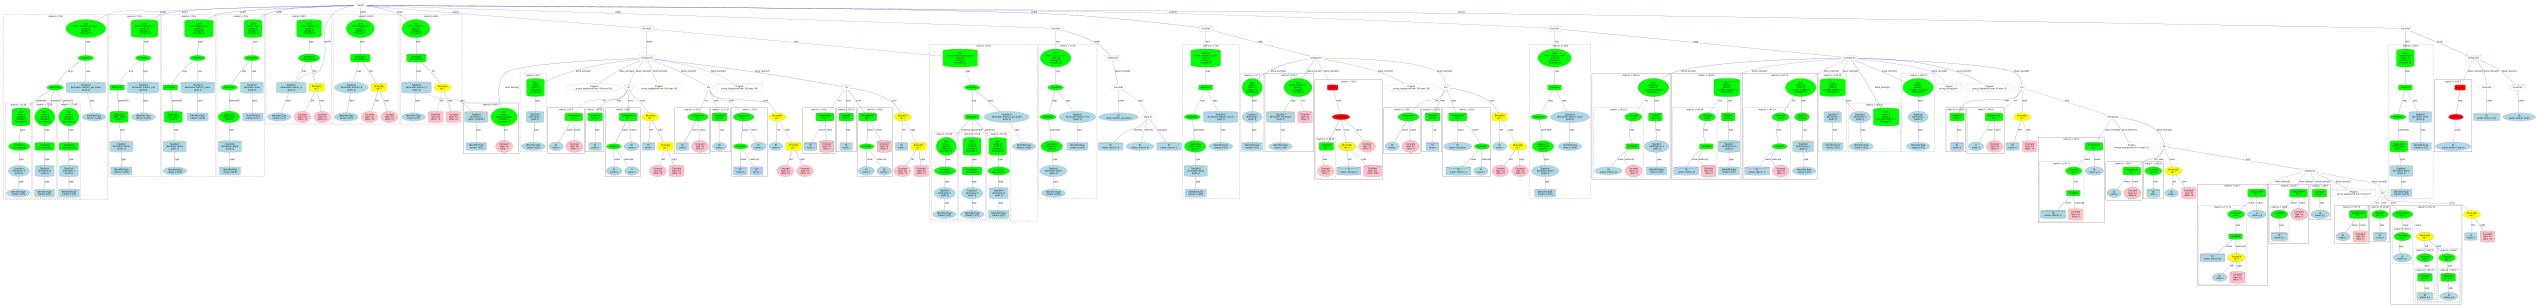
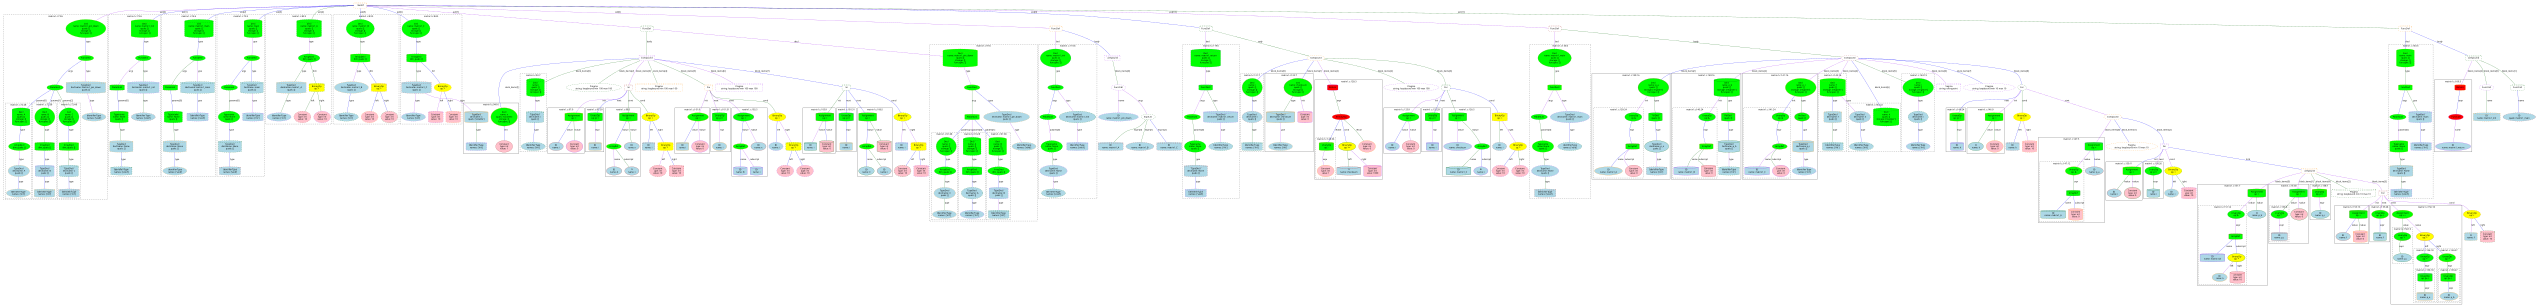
edge "FileAST" -- "TypeDecl declname: matrix1_A quals: []": now "FileAST" -- "Decl name: matrix1_A quals: [] storage: [] funcspec: []"
node "Return name: matrix1_return quals: [] storage: [] funcspec: []": label "Return name: matrix1_return quals: [] storage: [] funcspec: []" -> "Decl name: matrix1_return quals: [] storage: [] funcspec: []"
edge "Decl name: f quals: [] storage: ['register'] funcspec: []" -- "TypeDecl declname: f quals: []": added, label "type"
